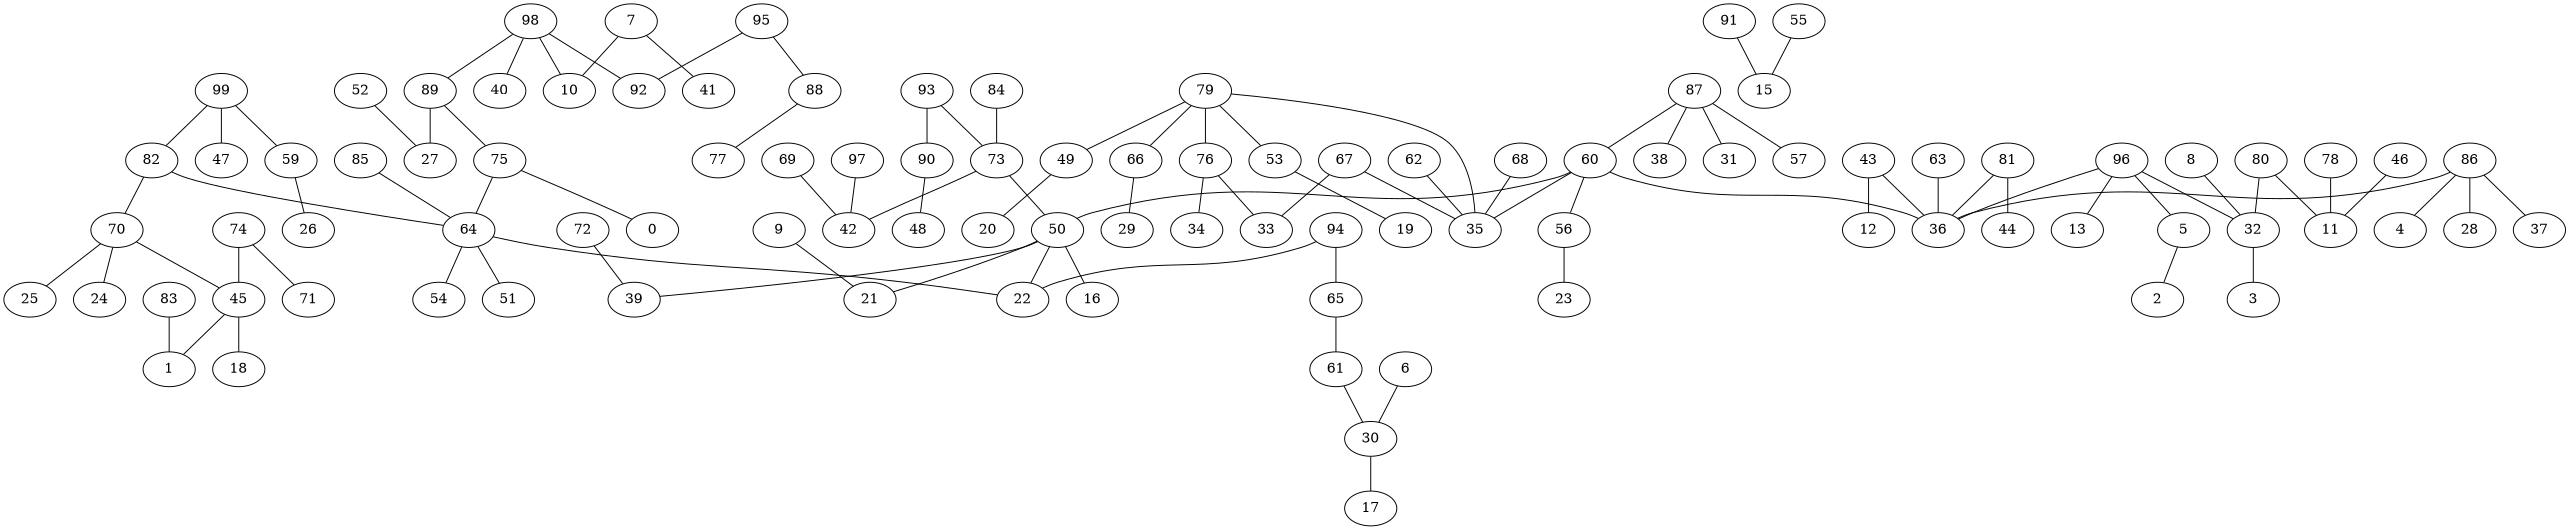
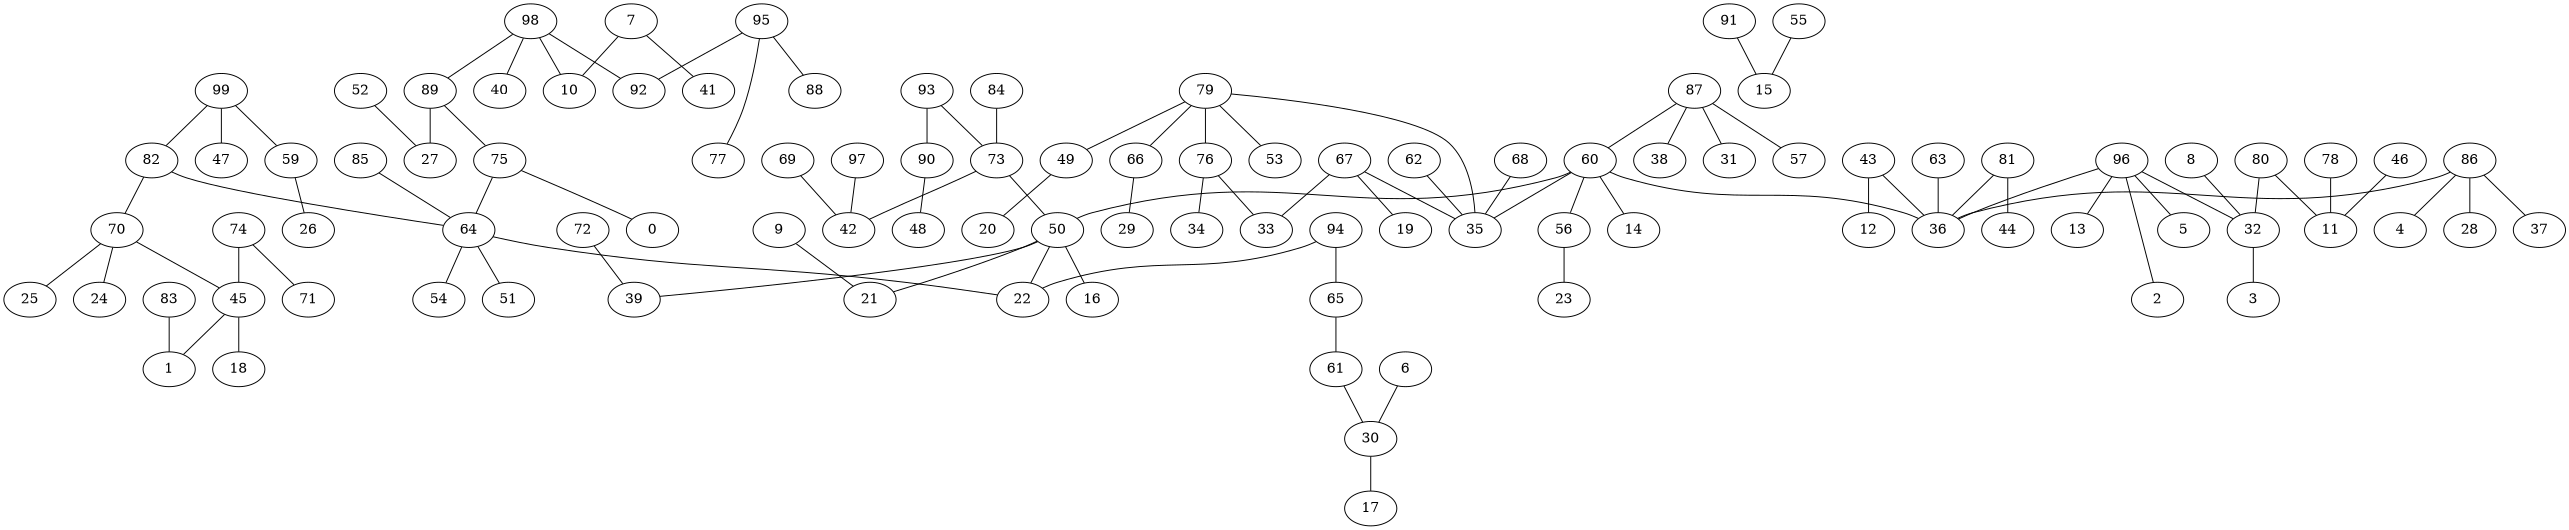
edge "88" -- "77": now "95" -- "77"
edge "53" -- "19": now "67" -- "19"
node "14": added
edge "5" -- "2": now "96" -- "2"
